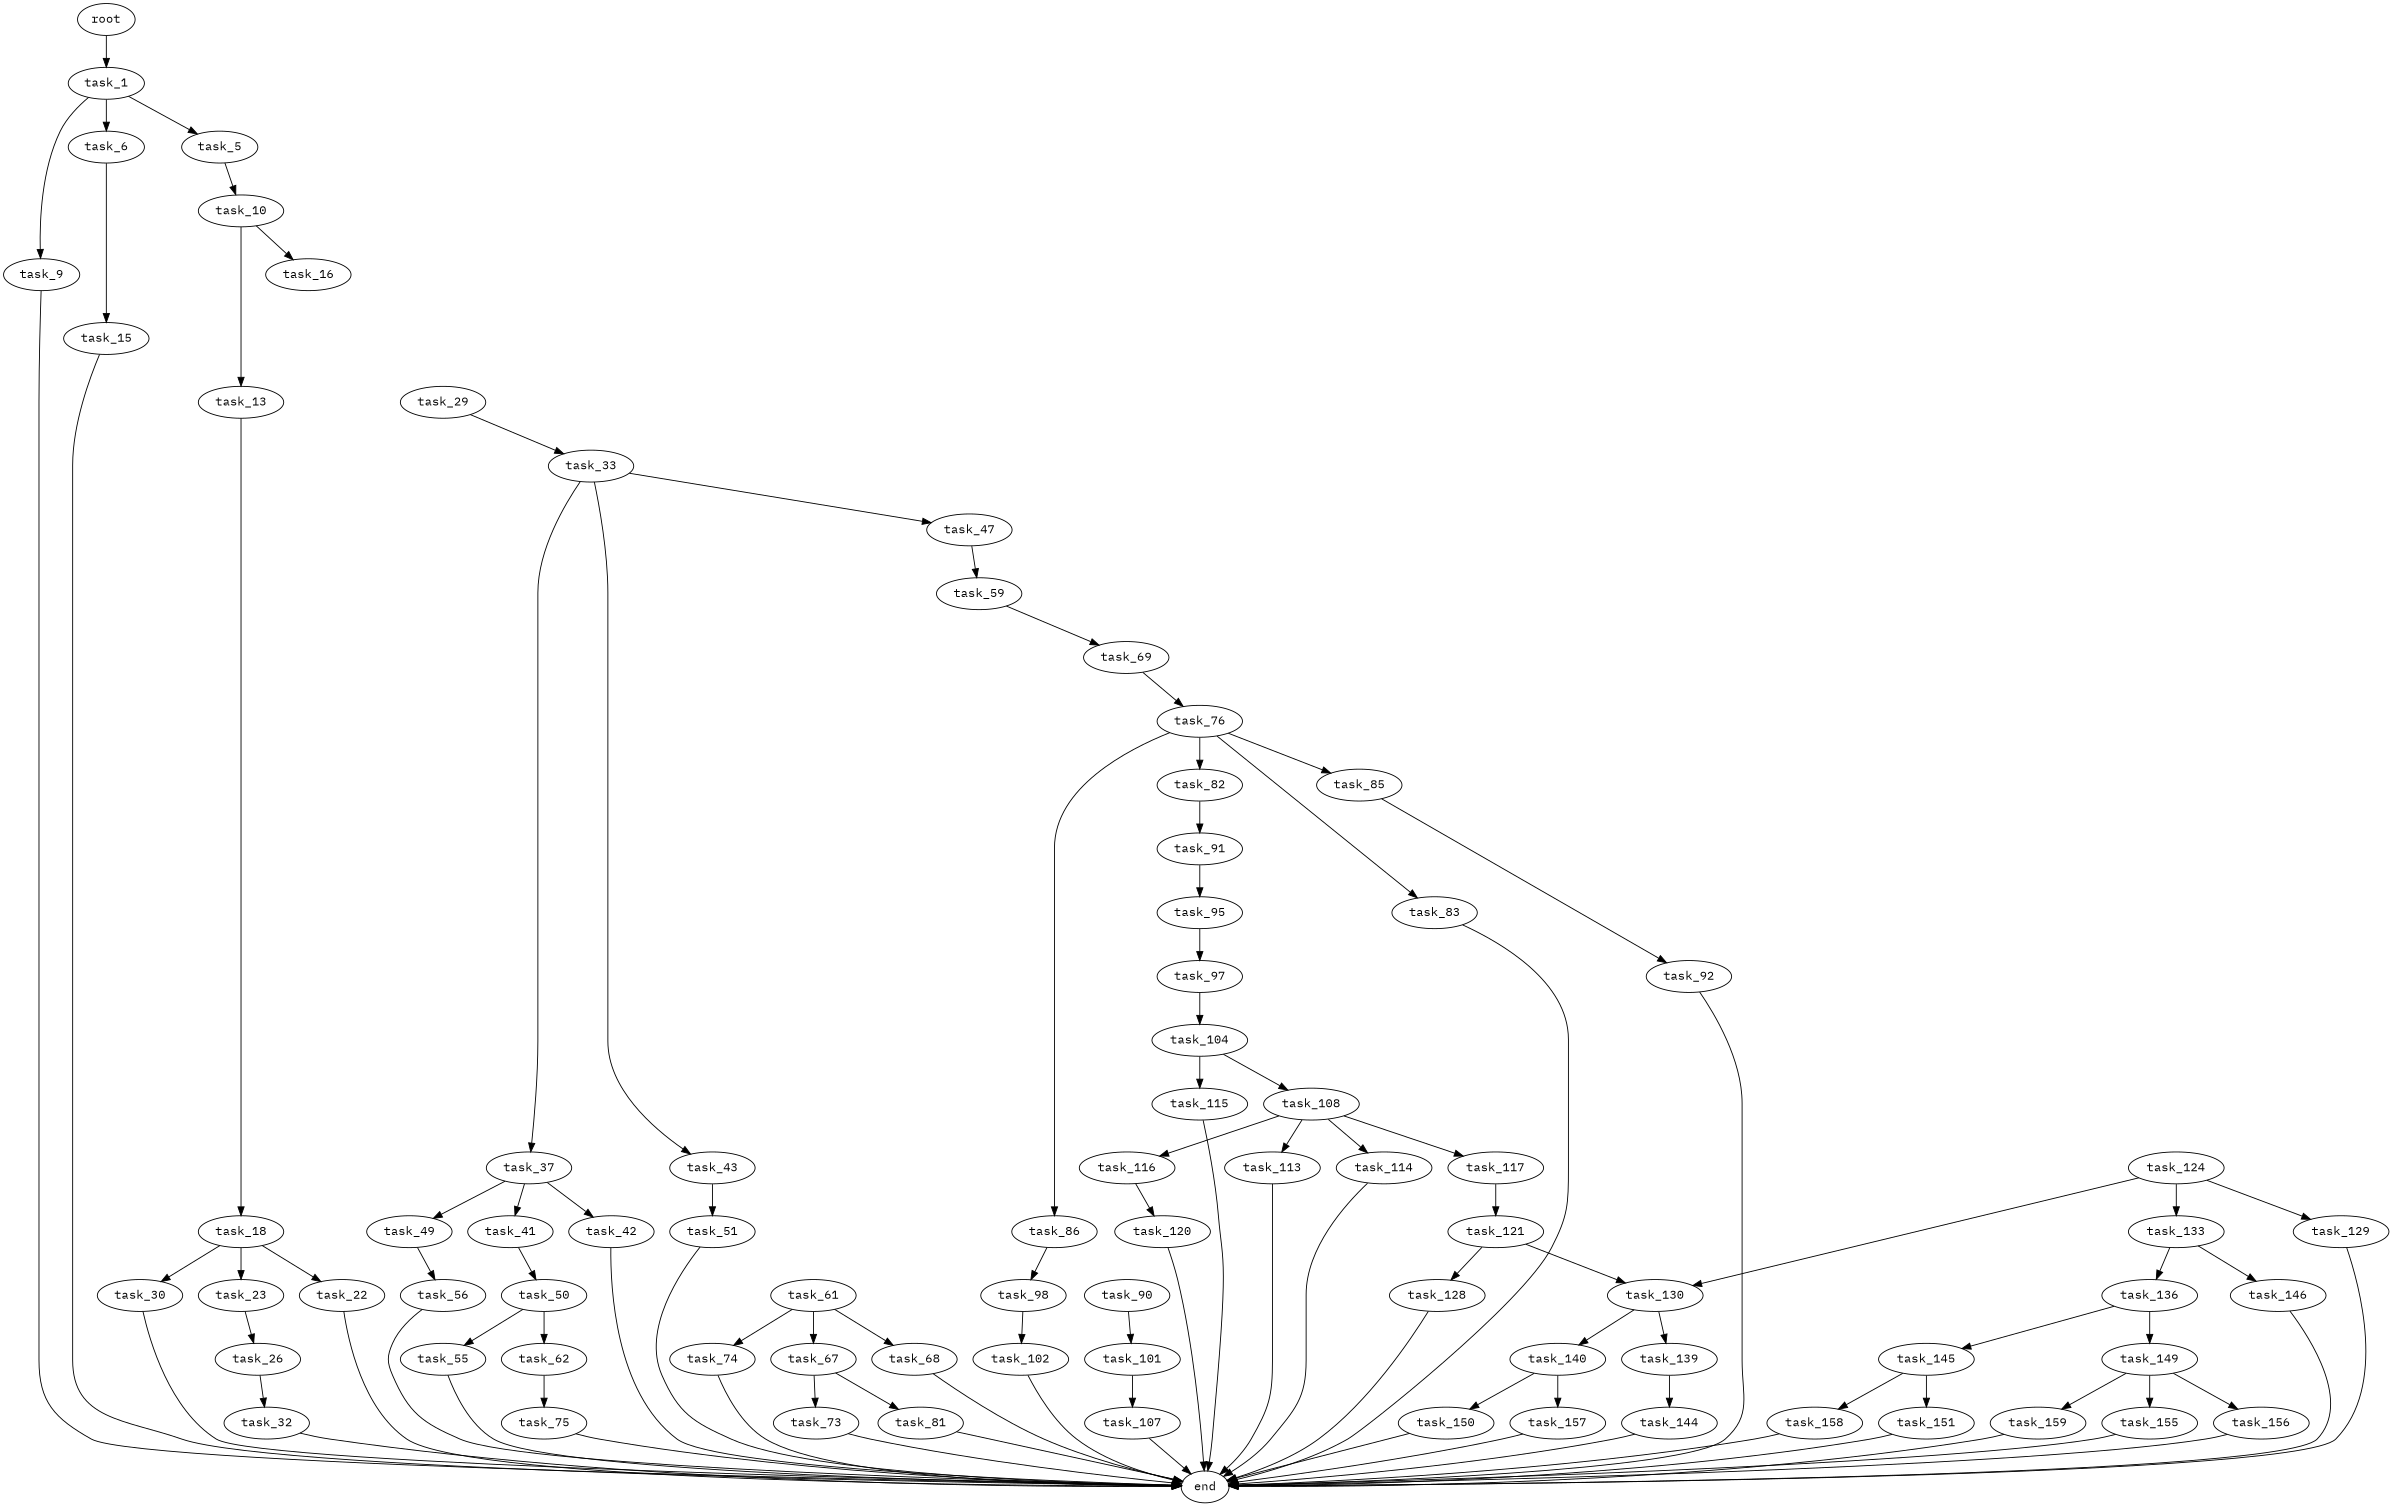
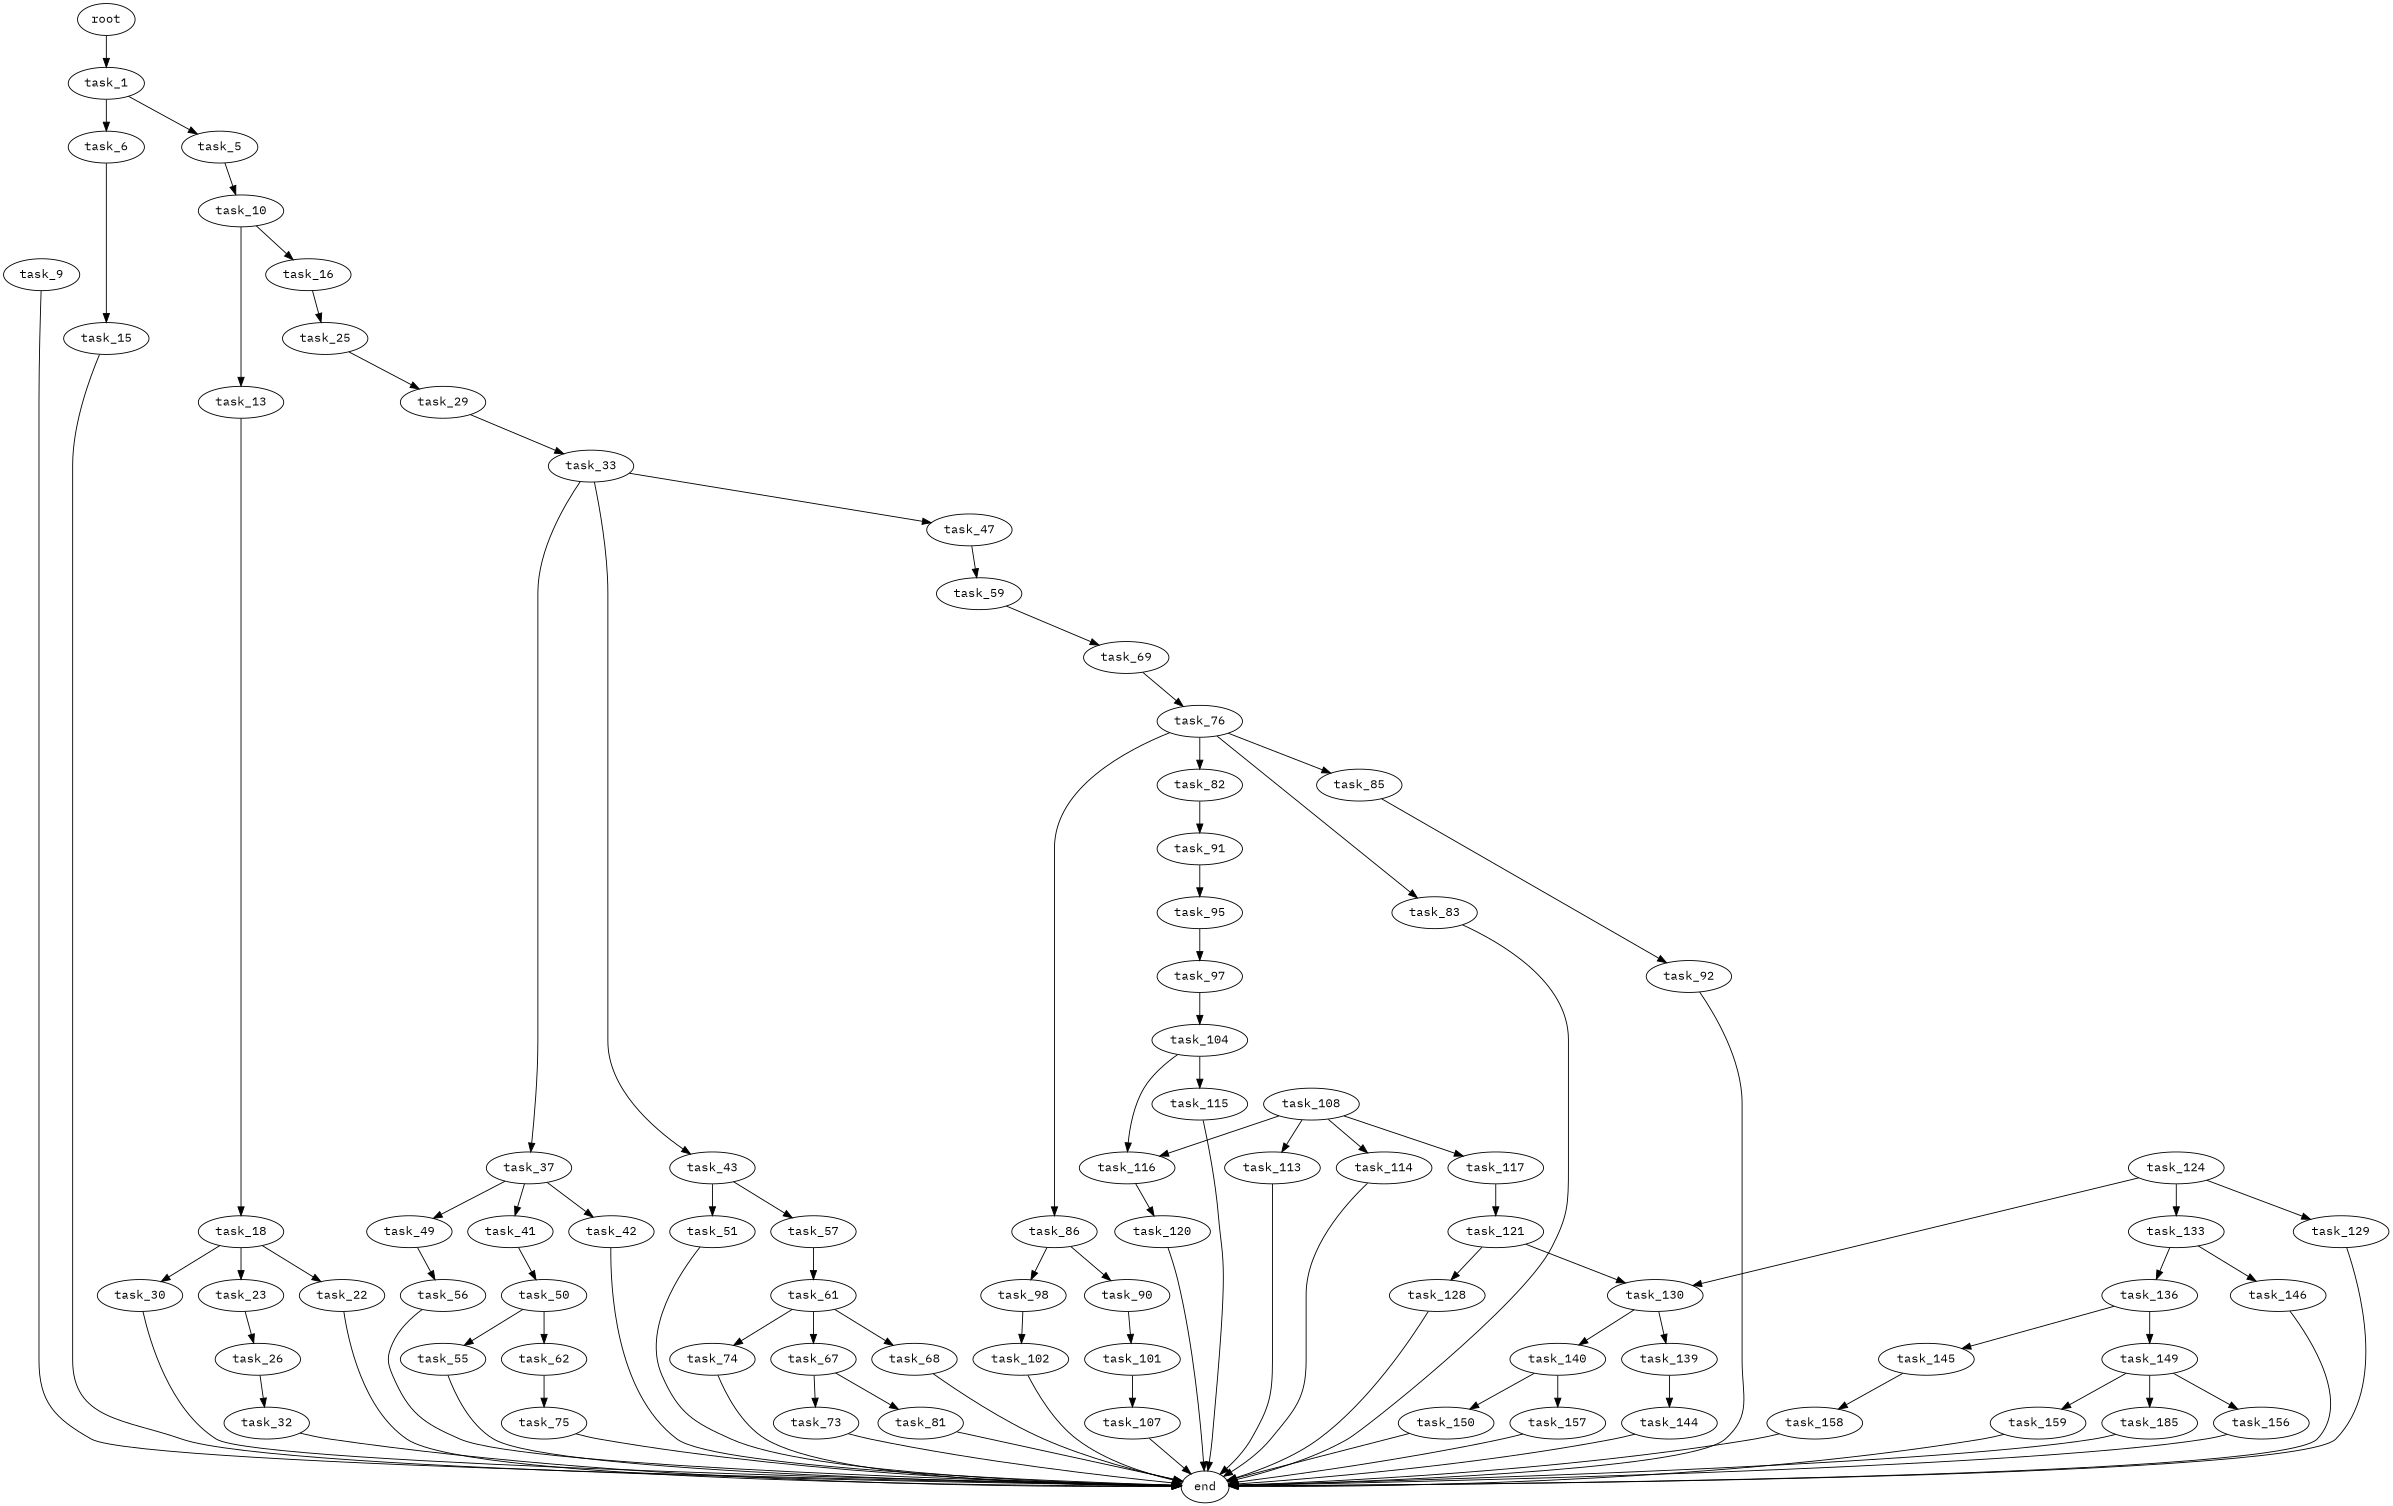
edge "task_1" -> "task_9": removed
node "task_25": added
edge "task_104" -> "task_108": now "task_104" -> "task_116"
node "task_57": added
edge "task_86" -> "task_90": added
node "task_151": removed
node "task_155": label "task_155" -> "task_185"
